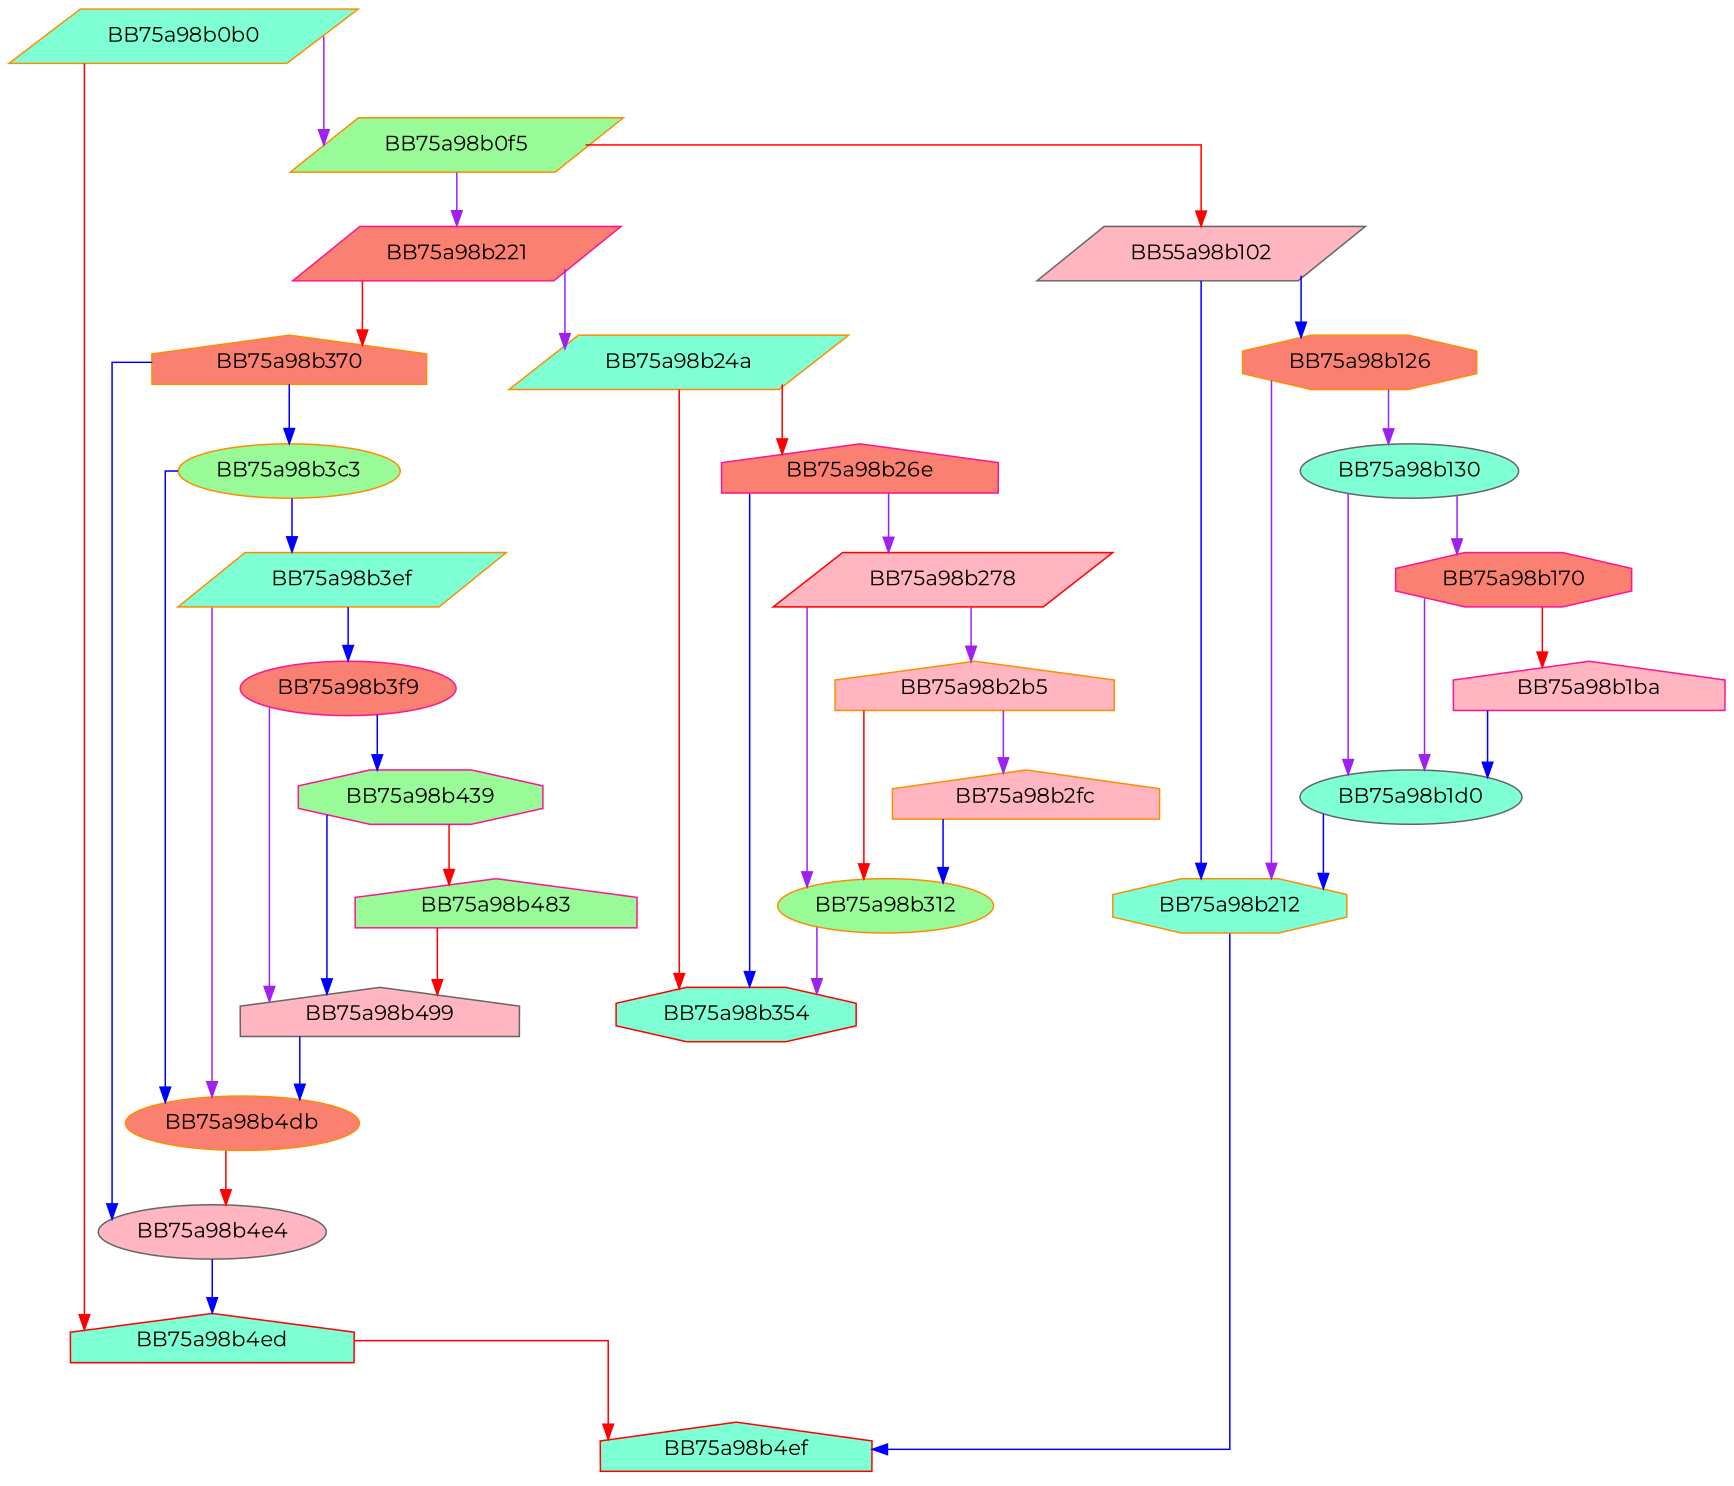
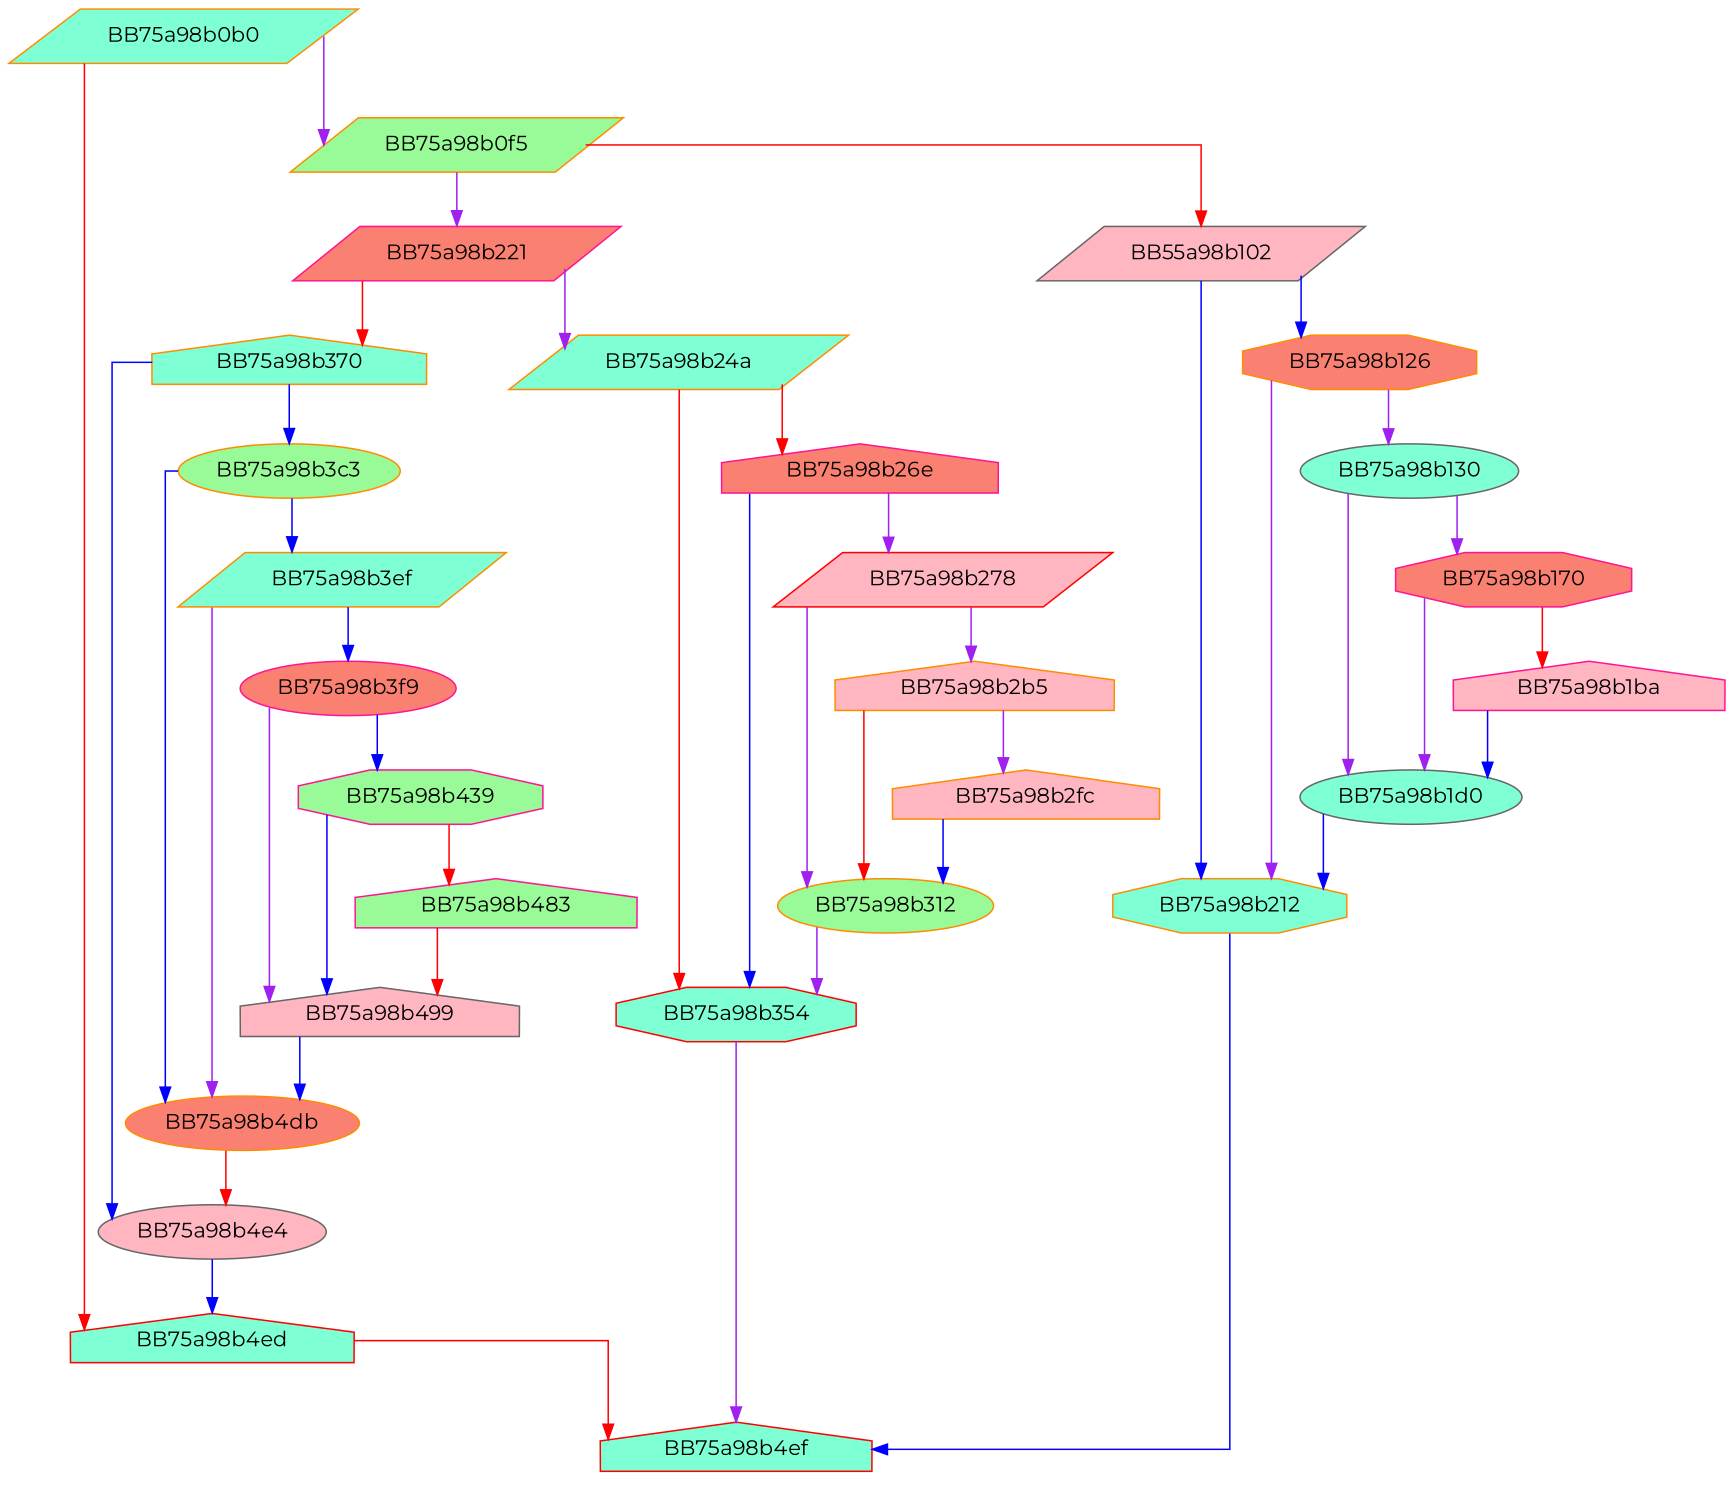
node "BB75a98b370": fillcolor salmon -> aquamarine
edge "BB75a98b354" -> "BB75a98b4ef": added
